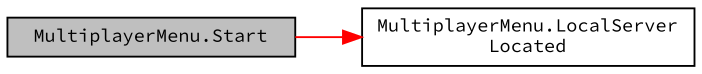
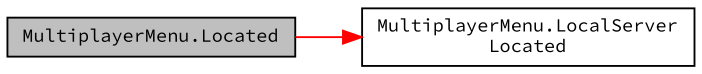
node "MultiplayerMenu.Start": label "MultiplayerMenu.Start" -> "MultiplayerMenu.Located"
